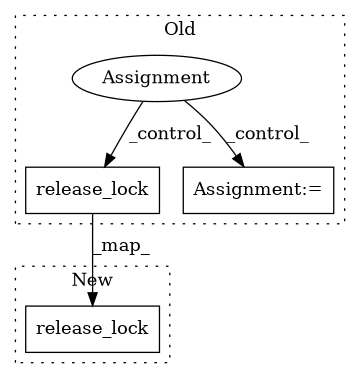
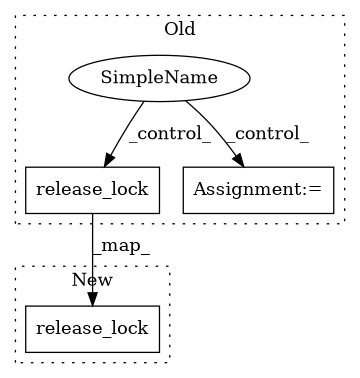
node "Assignment": label "Assignment" -> "SimpleName"
